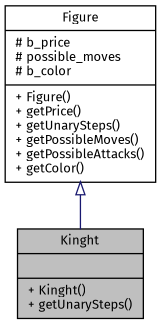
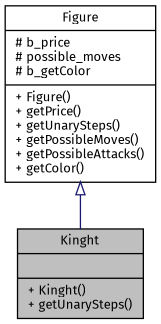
node "Figure": text "# b_color" -> "# b_getColor"
